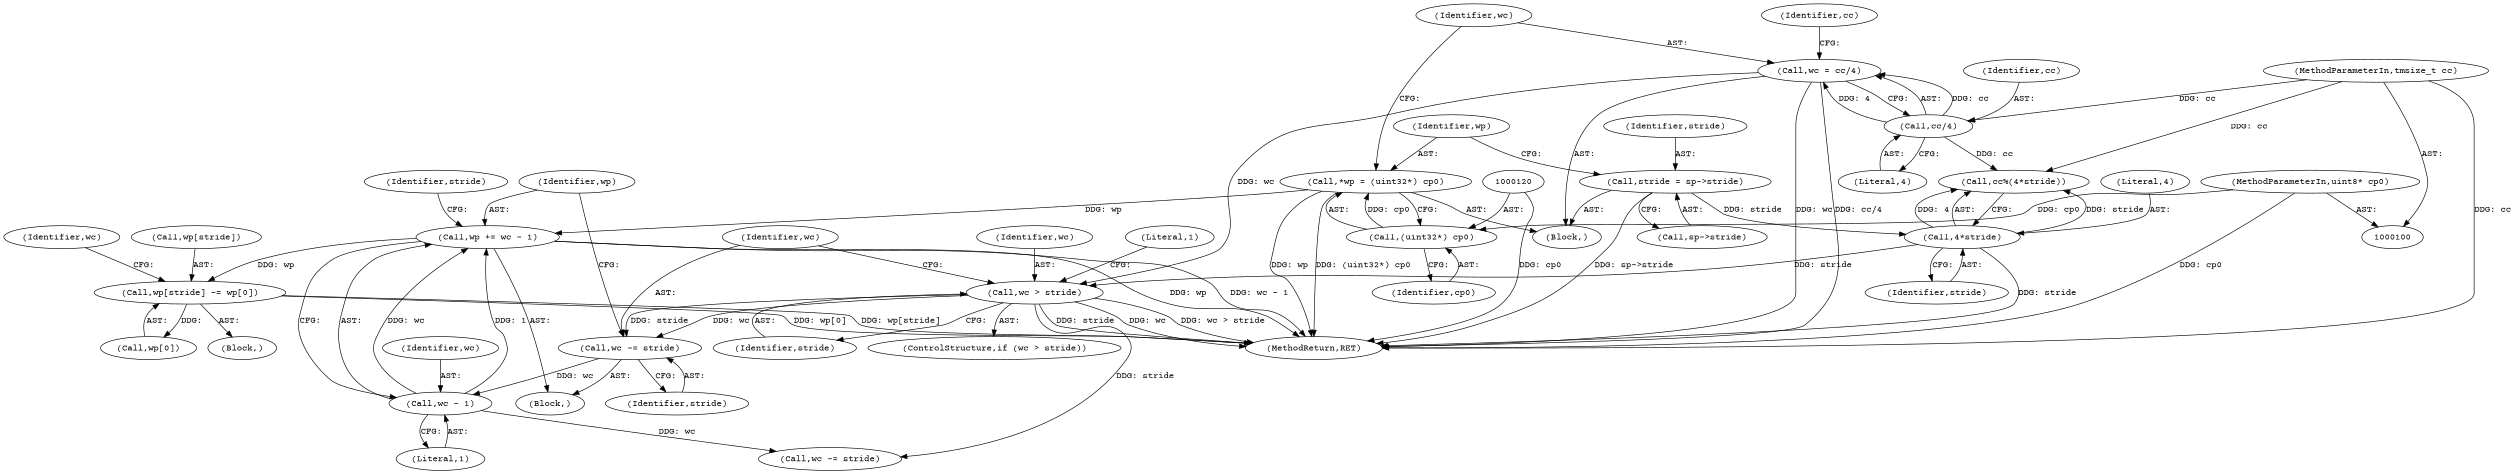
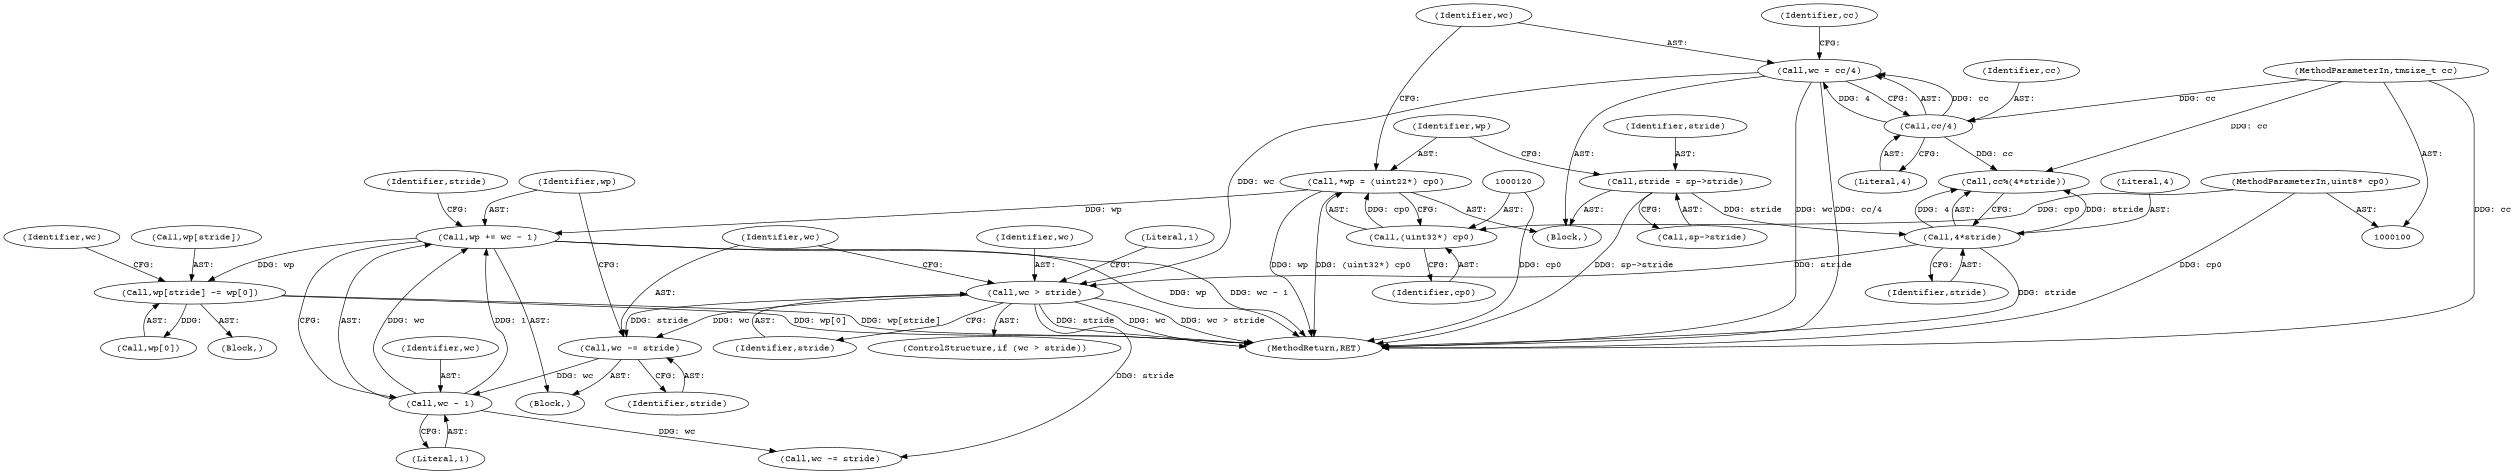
node "(Call,*wp = (uint32*) cp0)": label "(Call,*wp = (uint32*) cp0)" -> "(Call,*wp = (uint22*) cp0)"
